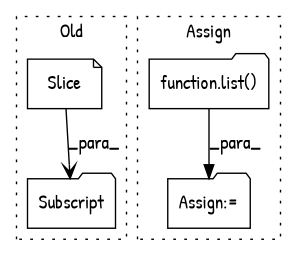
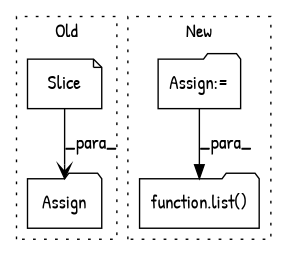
cluster "Assign": label "Assign" -> "New"
edge "function.list()" -> "Assign:=": reversed
node "Subscript": label "Subscript" -> "Assign"
